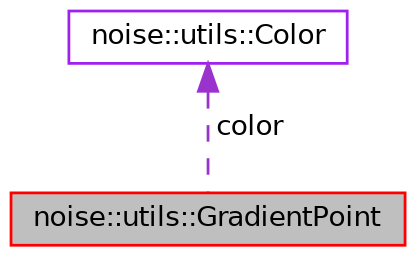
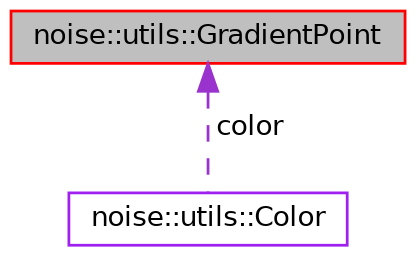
edge "noise::utils::GradientPoint" -> "noise::utils::Color": reversed
